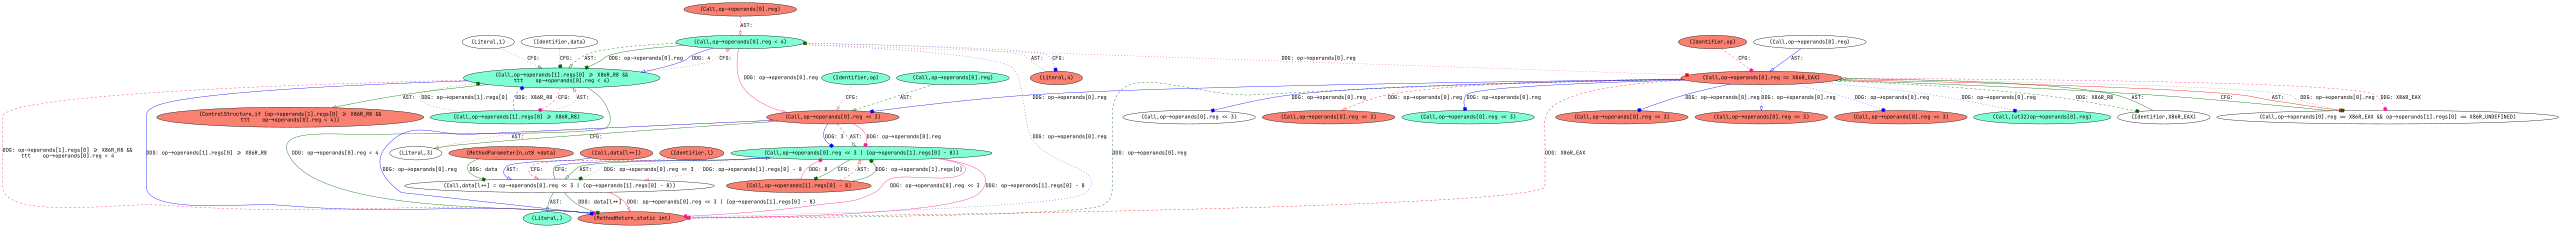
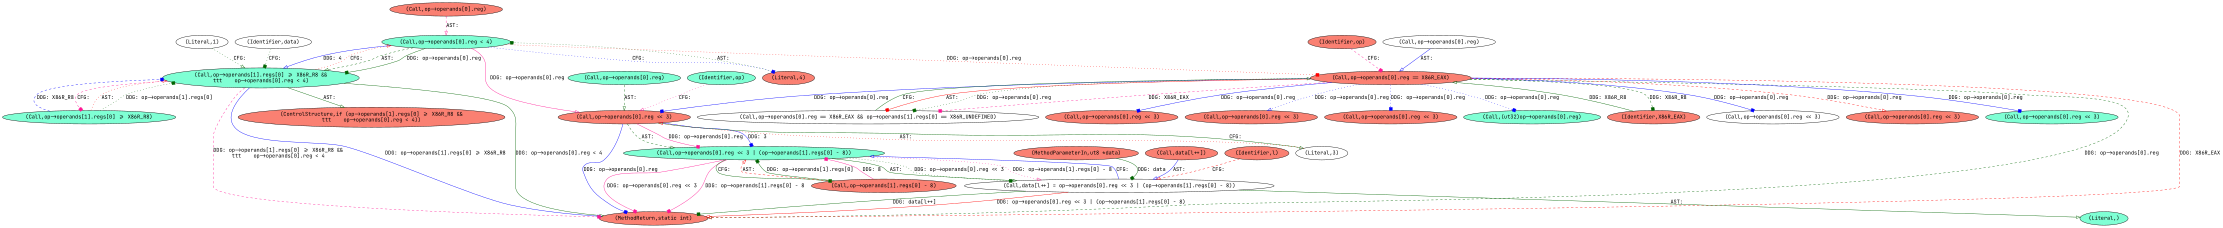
edge "(Identifier,X86R_EAX)" -> "(Call,op->operands[0].reg == X86R_EAX)": label "AST: " -> "DDG: X86R_R8"
node "(Identifier,X86R_EAX)": fillcolor white -> salmon
edge "(Call,op->operands[0].reg < 4)" -> "(MethodReturn,static int)": removed, label "DDG: op->operands[0].reg"
